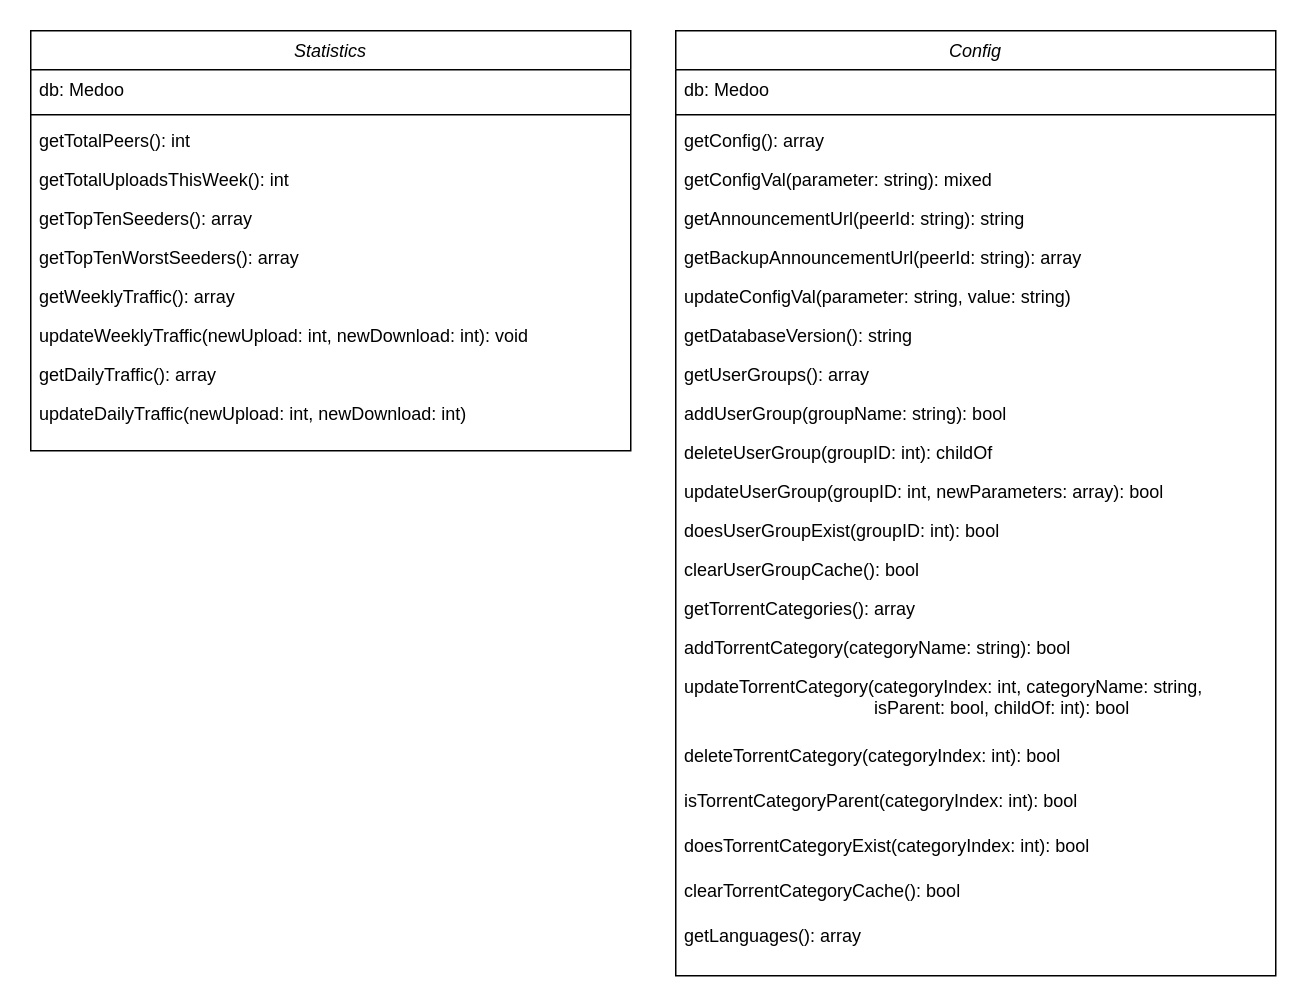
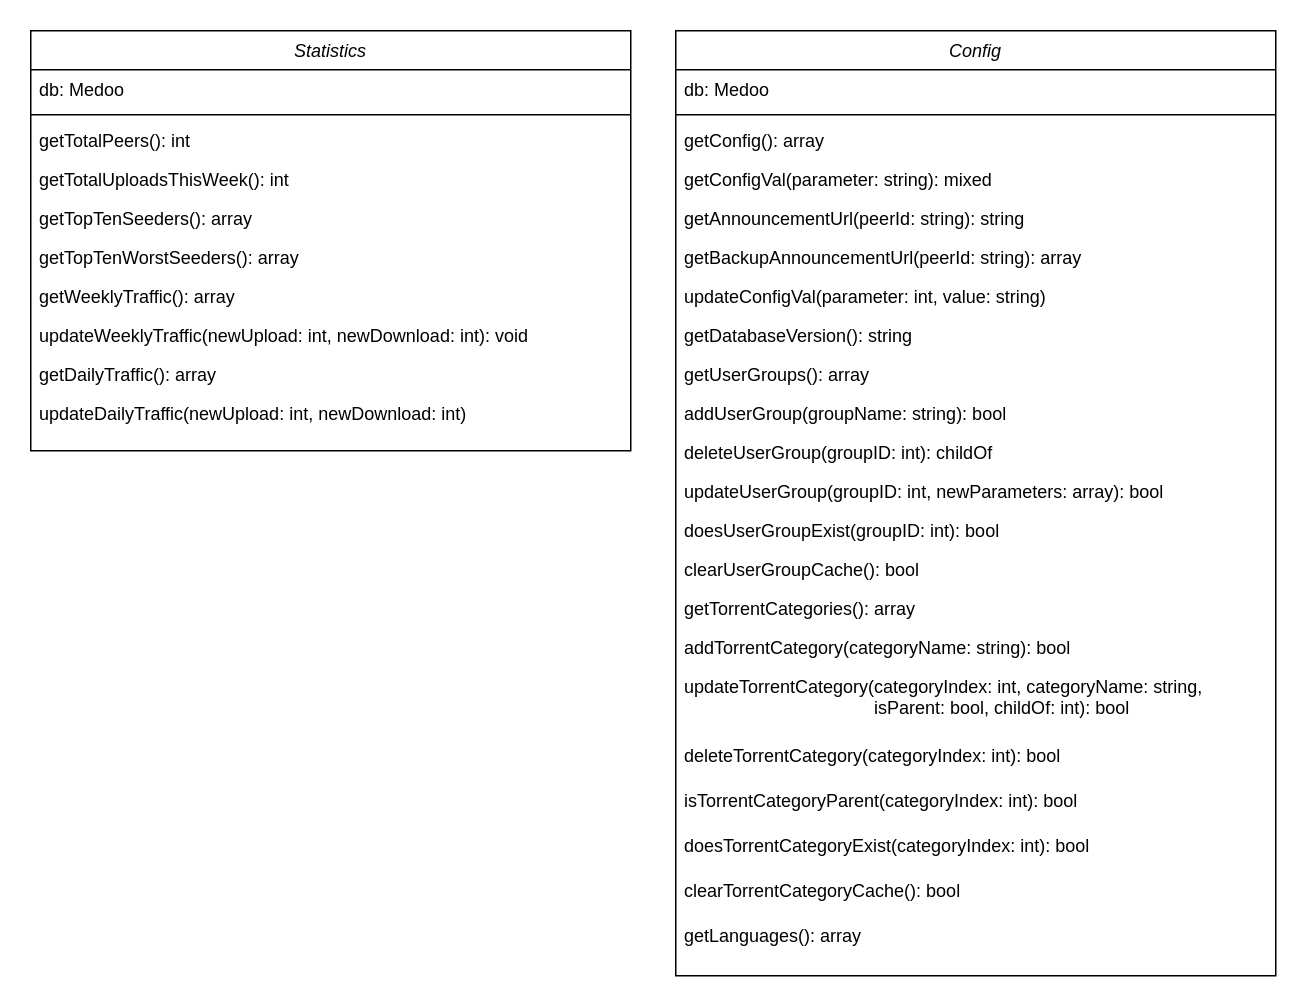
node "updateConfigVal(parameter: string, value: string)": label "updateConfigVal(parameter: string, value: string)" -> "updateConfigVal(parameter: int, value: string)"
